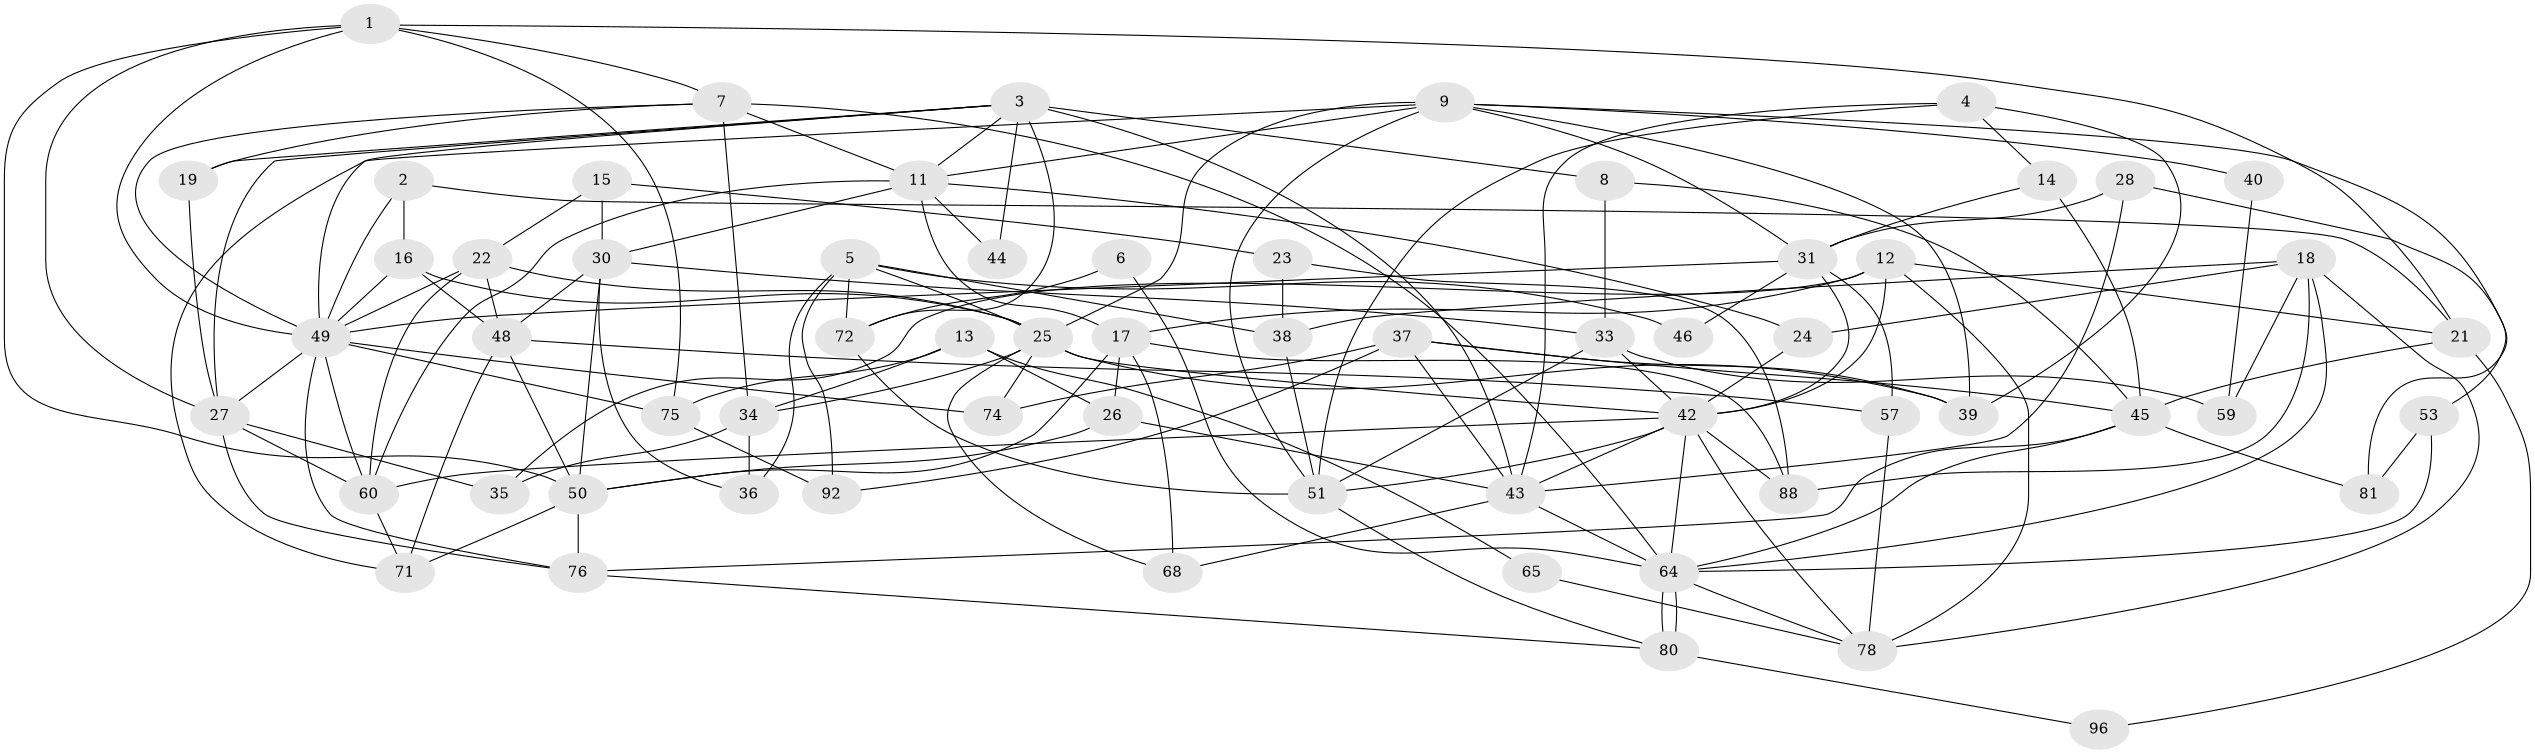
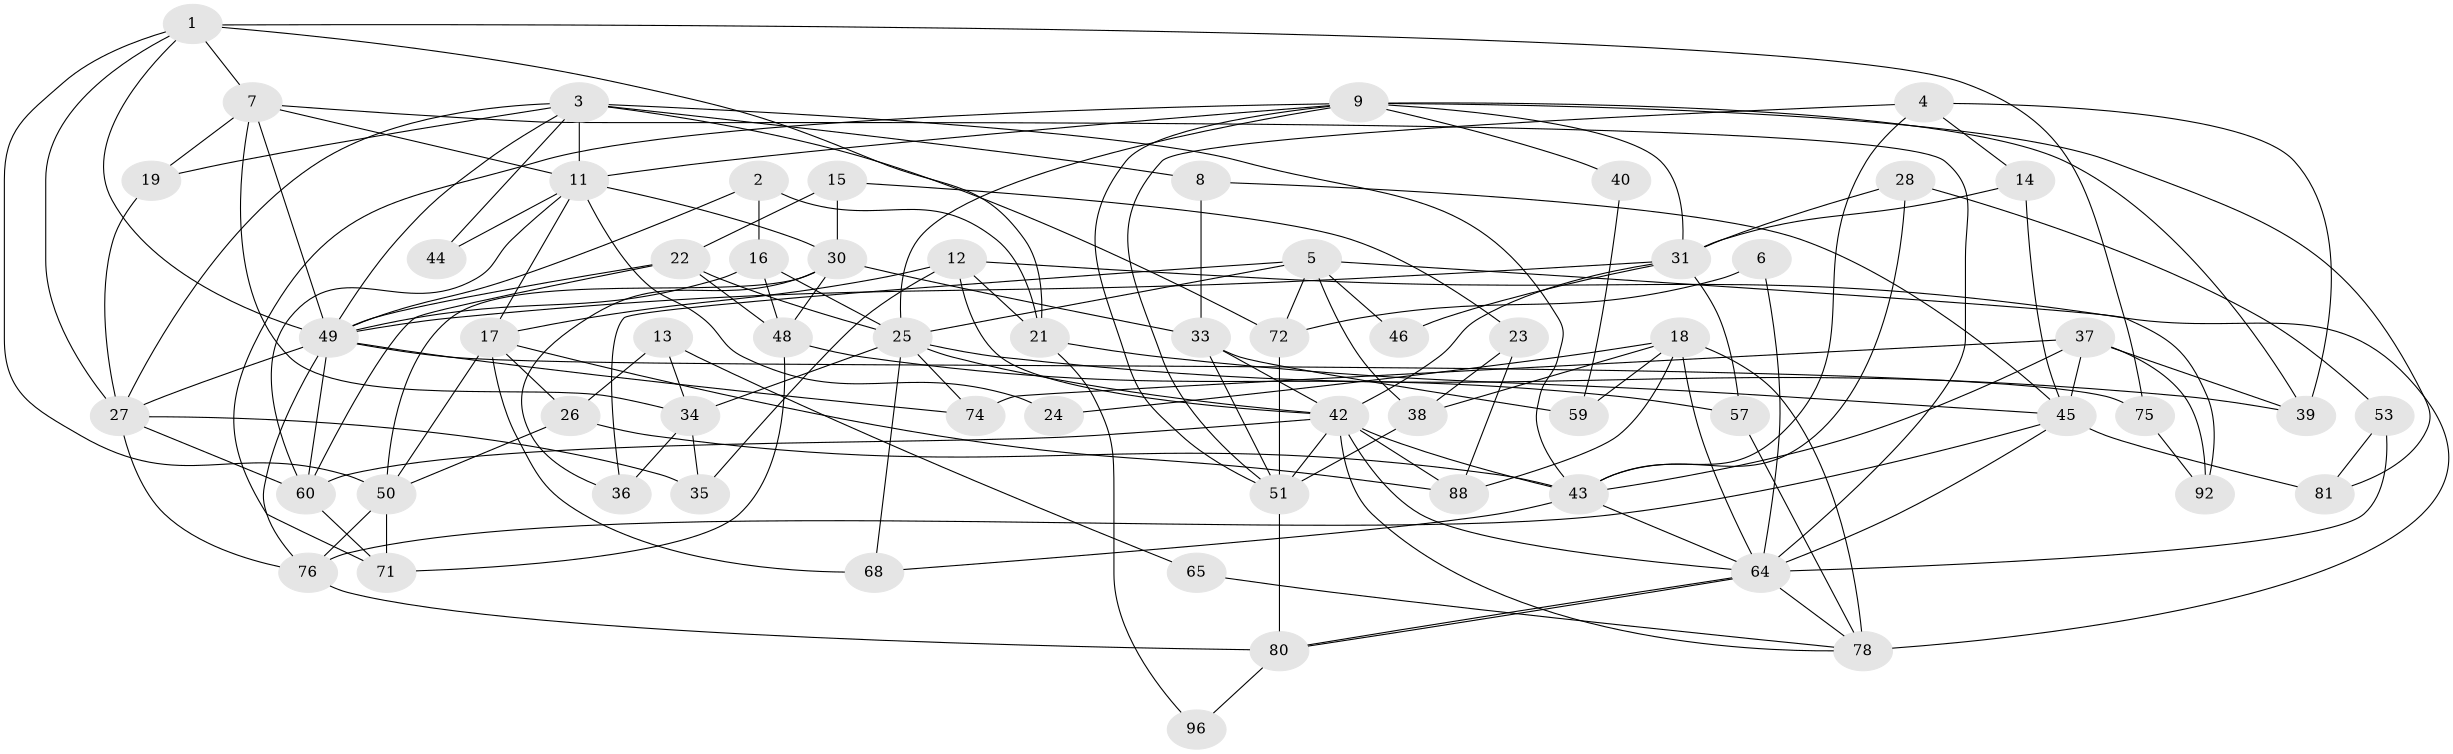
edge "13" -- "75": removed
edge "24" -- "42": removed
edge "48" -- "50": removed
